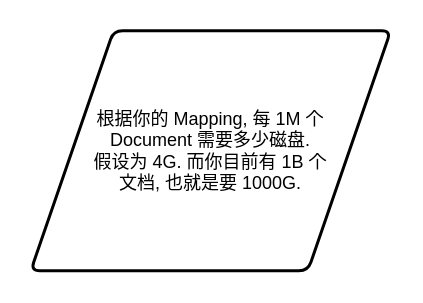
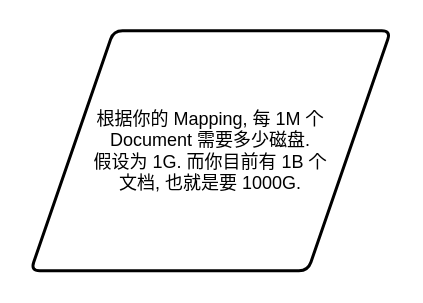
node "根据你的 Mapping, 每 1M 个 Document 需要多少磁盘. 假设为 4G. 而你目前有 1B 个 文档, 也就是要 1000G.": label "根据你的 Mapping, 每 1M 个 Document 需要多少磁盘. 假设为 4G. 而你目前有 1B 个 文档, 也就是要 1000G." -> "根据你的 Mapping, 每 1M 个 Document 需要多少磁盘. 假设为 1G. 而你目前有 1B 个 文档, 也就是要 1000G."
